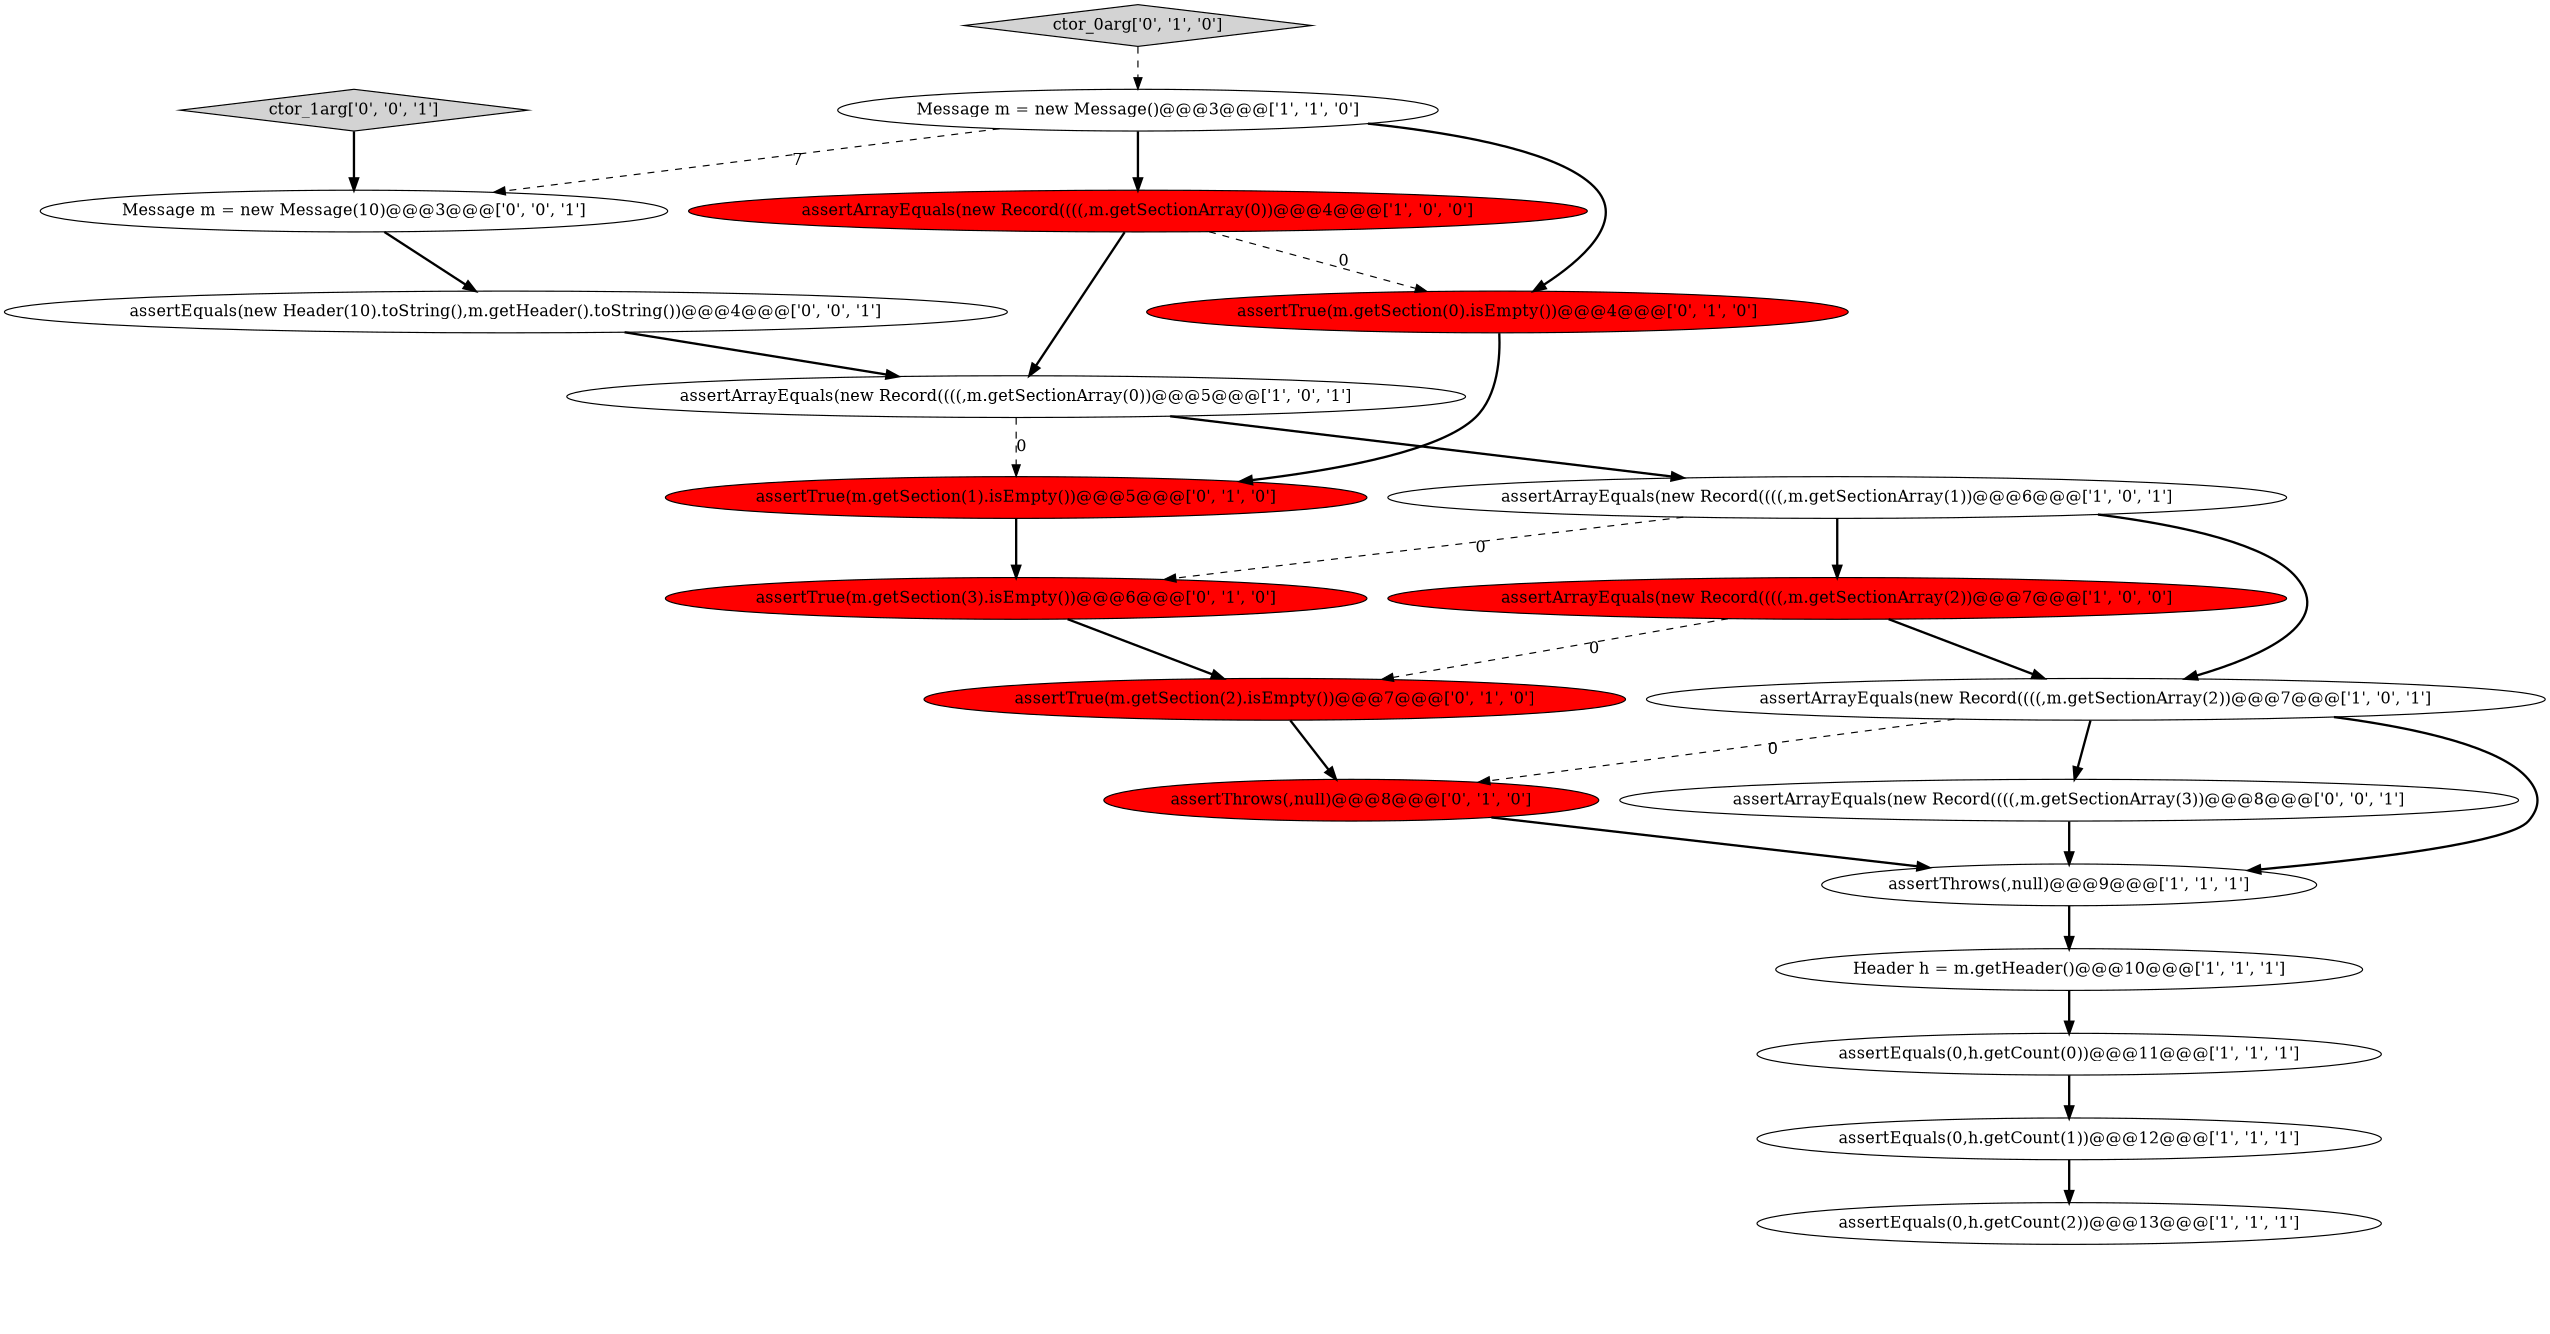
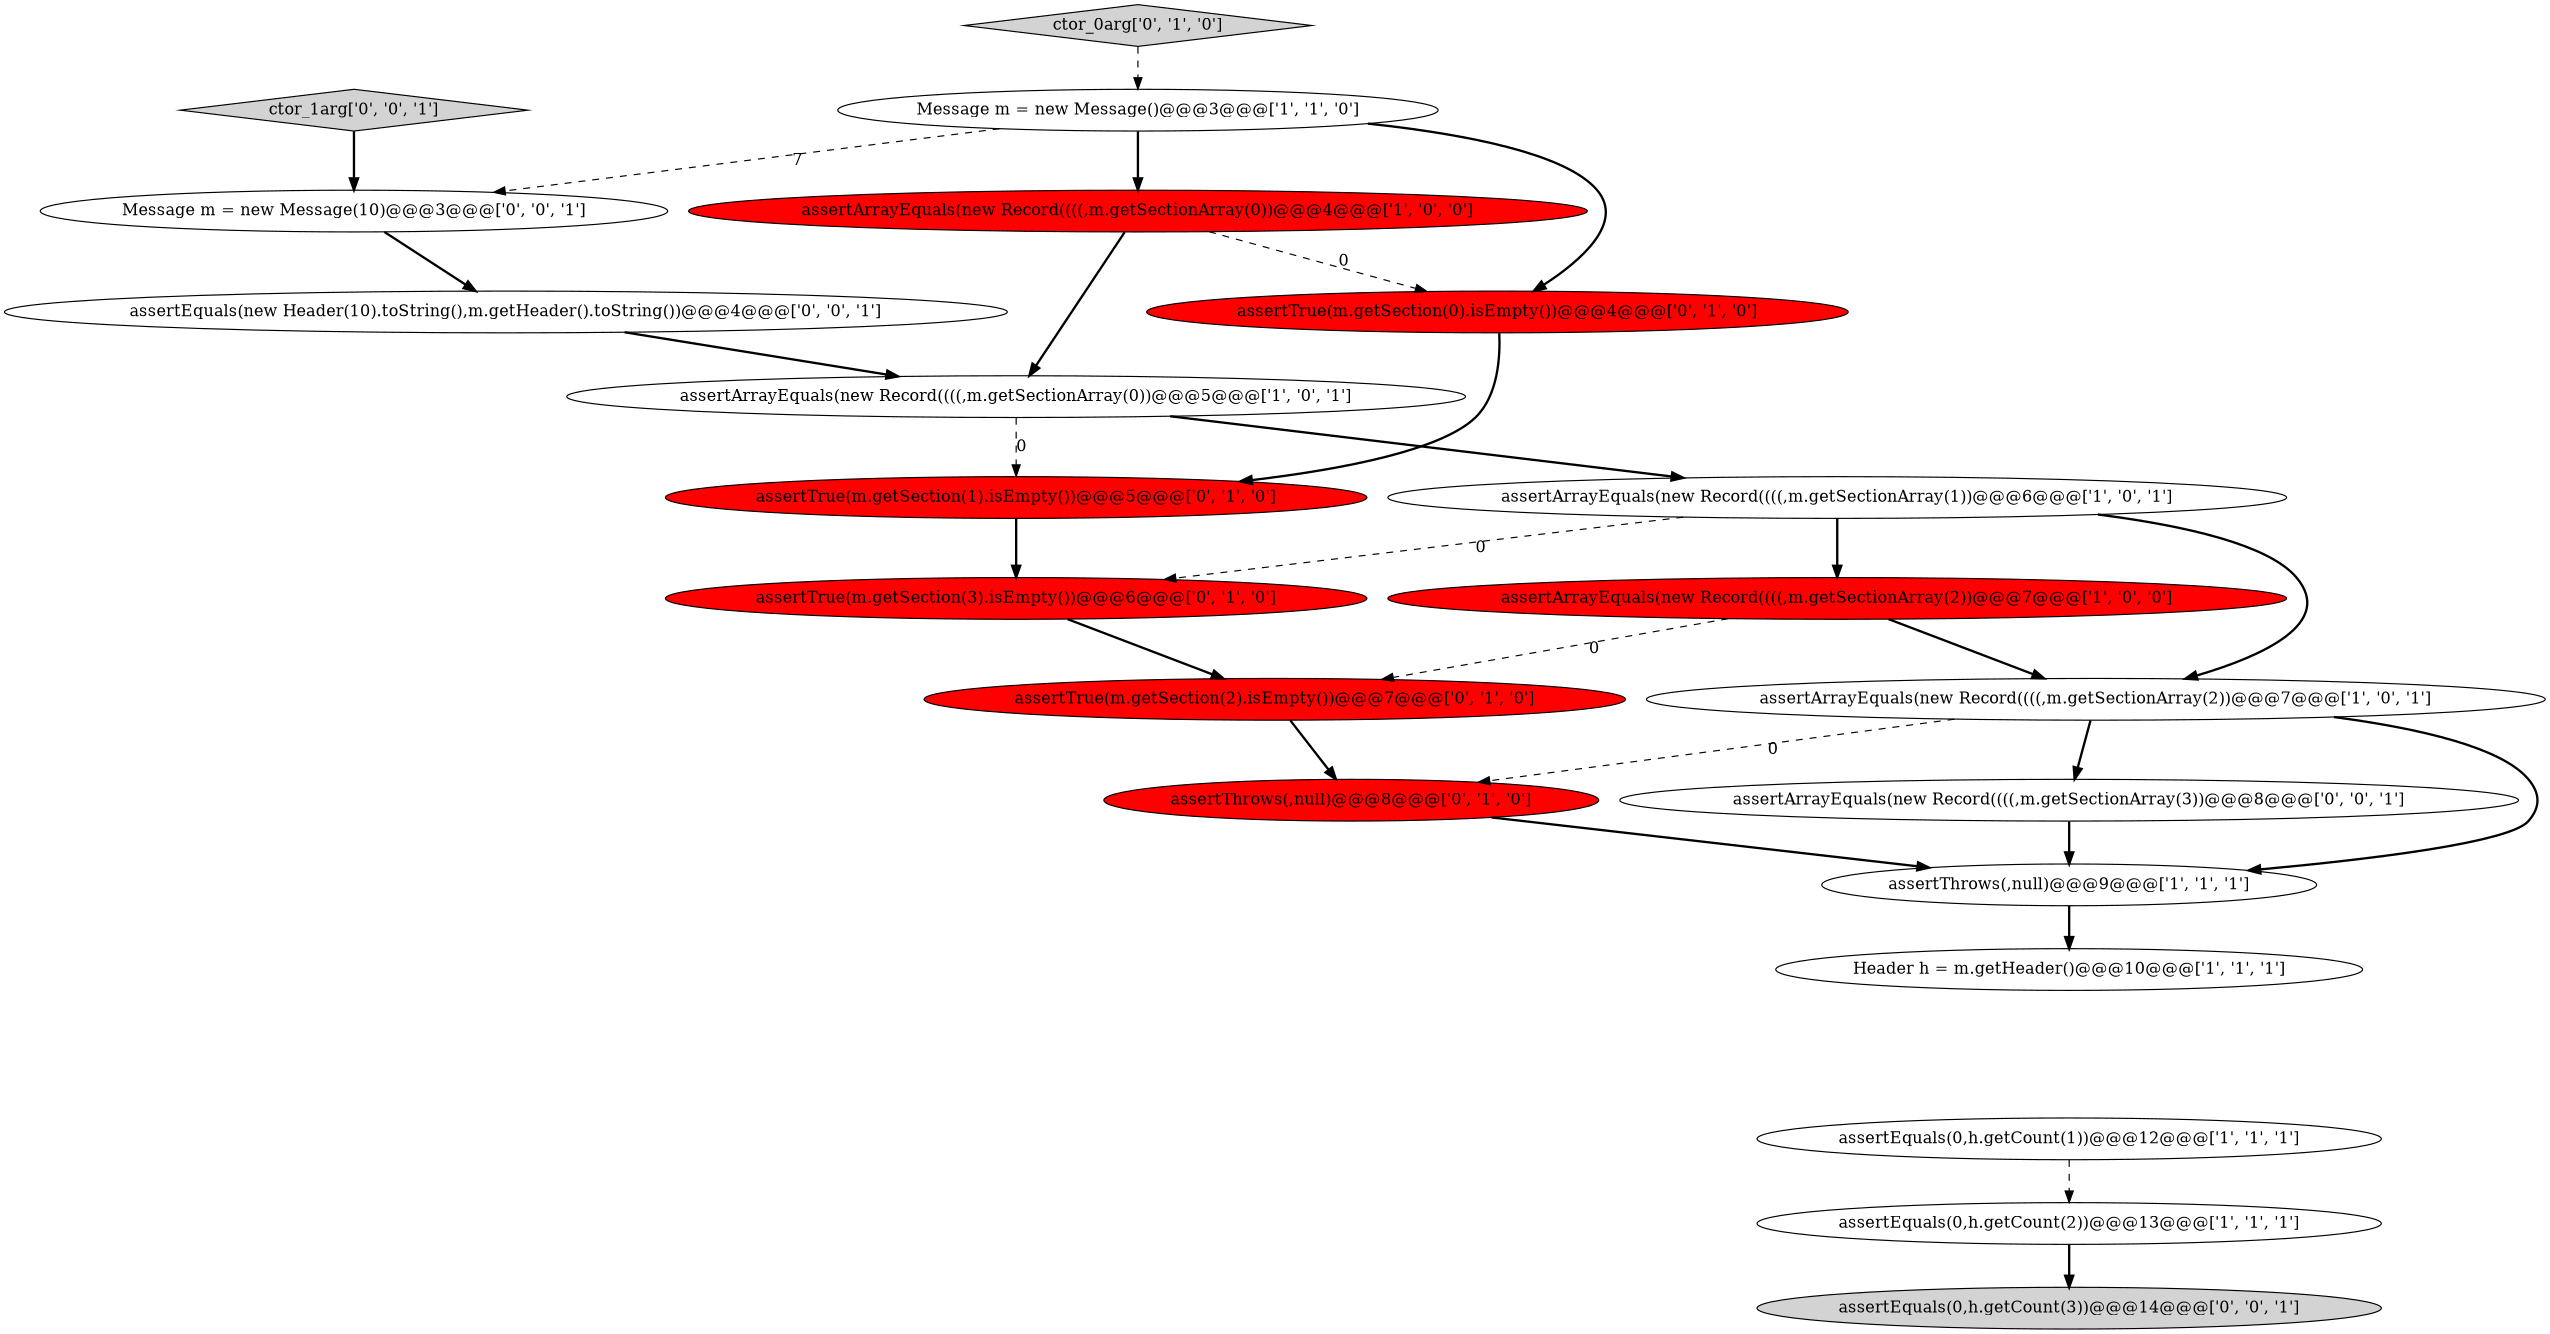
node "assertEquals(0,h.getCount(0))@@@11@@@['1', '1', '1']": removed
edge "assertEquals(0,h.getCount(1))@@@12@@@['1', '1', '1']" -> "assertEquals(0,h.getCount(2))@@@13@@@['1', '1', '1']": style bold -> dashed
node "assertEquals(0,h.getCount(3))@@@14@@@['0', '0', '1']": added
